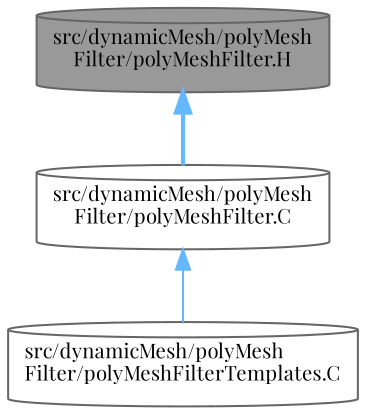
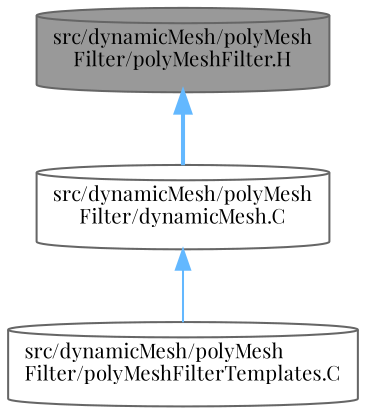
node "src/dynamicMesh/polyMesh Filter/polyMeshFilter.C": label "src/dynamicMesh/polyMesh Filter/polyMeshFilter.C" -> "src/dynamicMesh/polyMesh Filter/dynamicMesh.C"
